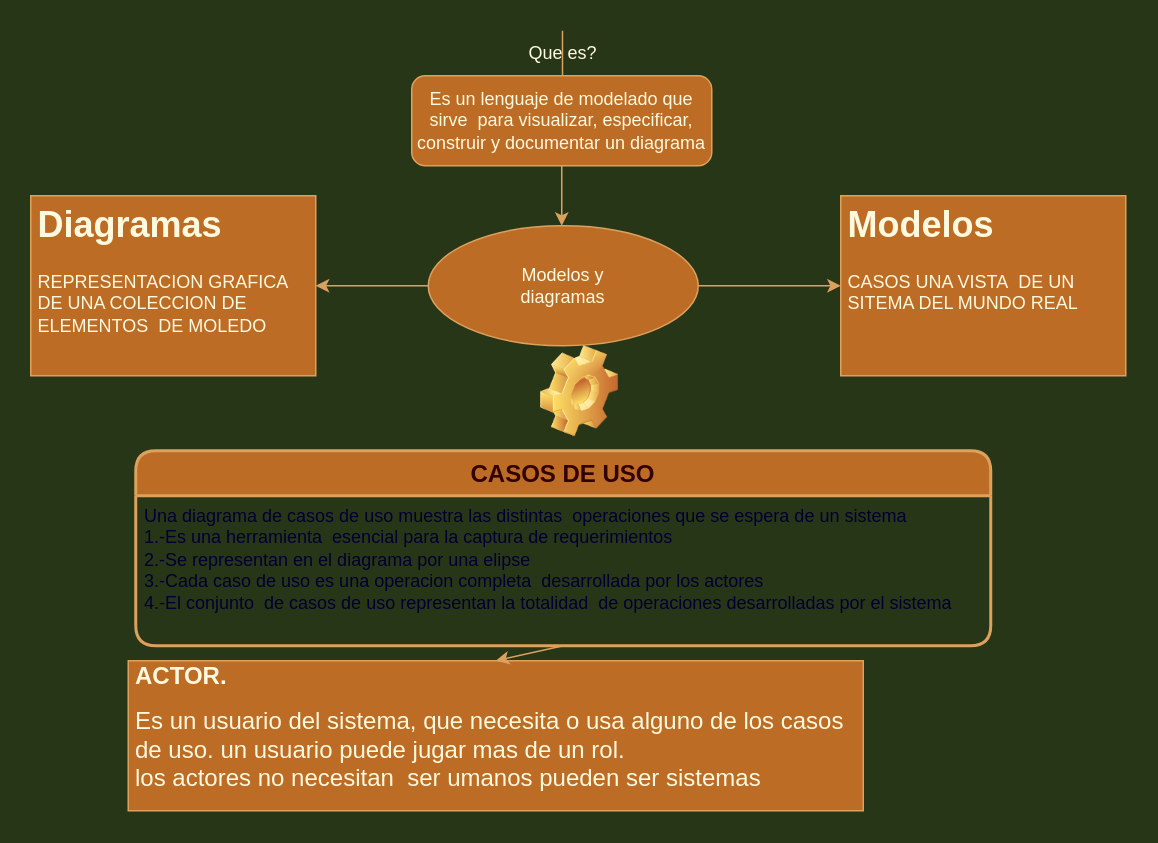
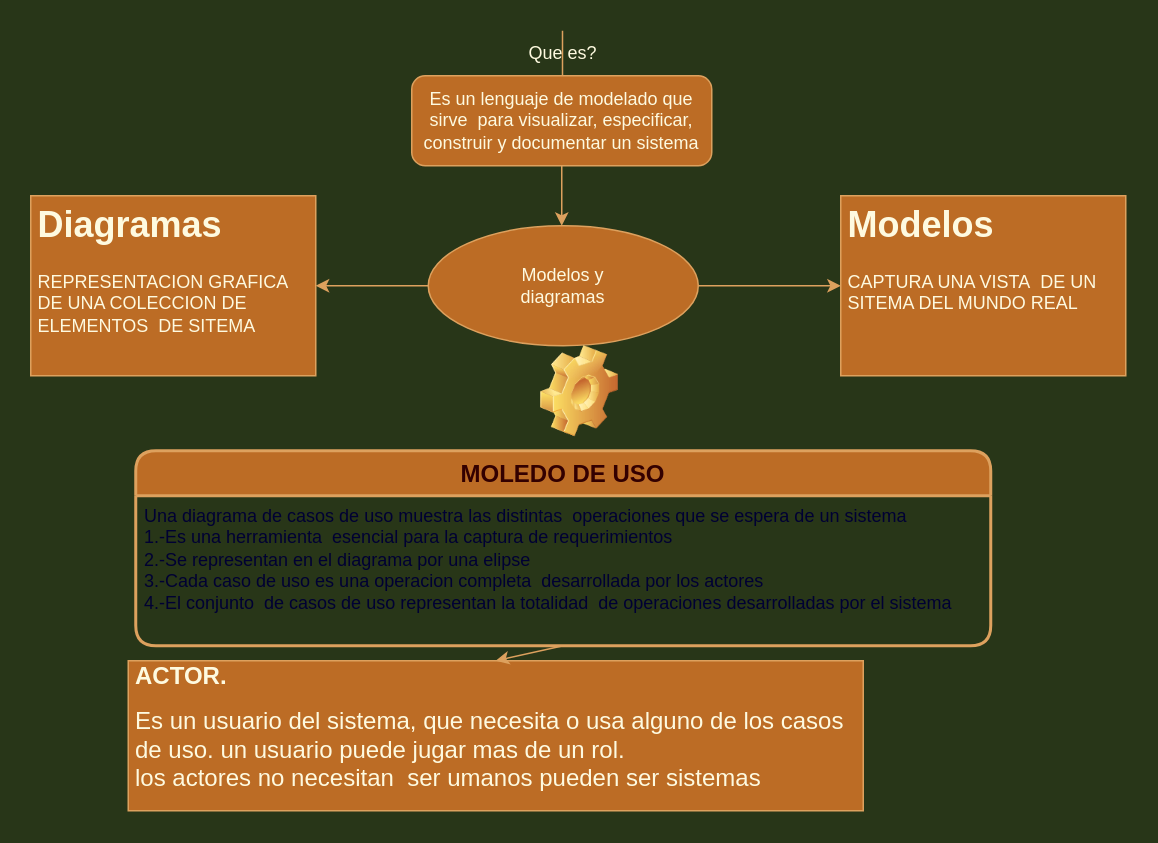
node "Es un lenguaje de modelado que sirve para visualizar, especificar, construir y documentar un diagrama": label "Es un lenguaje de modelado que sirve para visualizar, especificar, construir y documentar un diagrama" -> "Es un lenguaje de modelado que sirve para visualizar, especificar, construir y documentar un sistema"
node "Modelos CASOS UNA VISTA DE UN SITEMA DEL MUNDO REAL": label "Modelos CASOS UNA VISTA DE UN SITEMA DEL MUNDO REAL" -> "Modelos CAPTURA UNA VISTA DE UN SITEMA DEL MUNDO REAL"
node "Diagramas REPRESENTACION GRAFICA DE UNA COLECCION DE ELEMENTOS DE MOLEDO": label "Diagramas REPRESENTACION GRAFICA DE UNA COLECCION DE ELEMENTOS DE MOLEDO" -> "Diagramas REPRESENTACION GRAFICA DE UNA COLECCION DE ELEMENTOS DE SITEMA"
node "CASOS DE USO": label "CASOS DE USO" -> "MOLEDO DE USO"
